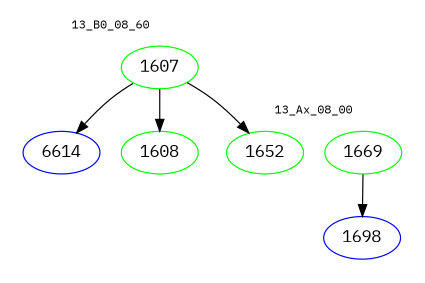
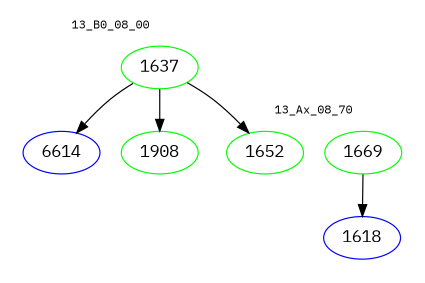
cluster "13_B0_08_60": label "13_B0_08_60" -> "13_B0_08_00"
node "1607": label "1607" -> "1637"
cluster "13_Ax_08_00": label "13_Ax_08_00" -> "13_Ax_08_70"
node "1608": label "1608" -> "1908"
node "1698": label "1698" -> "1618"
